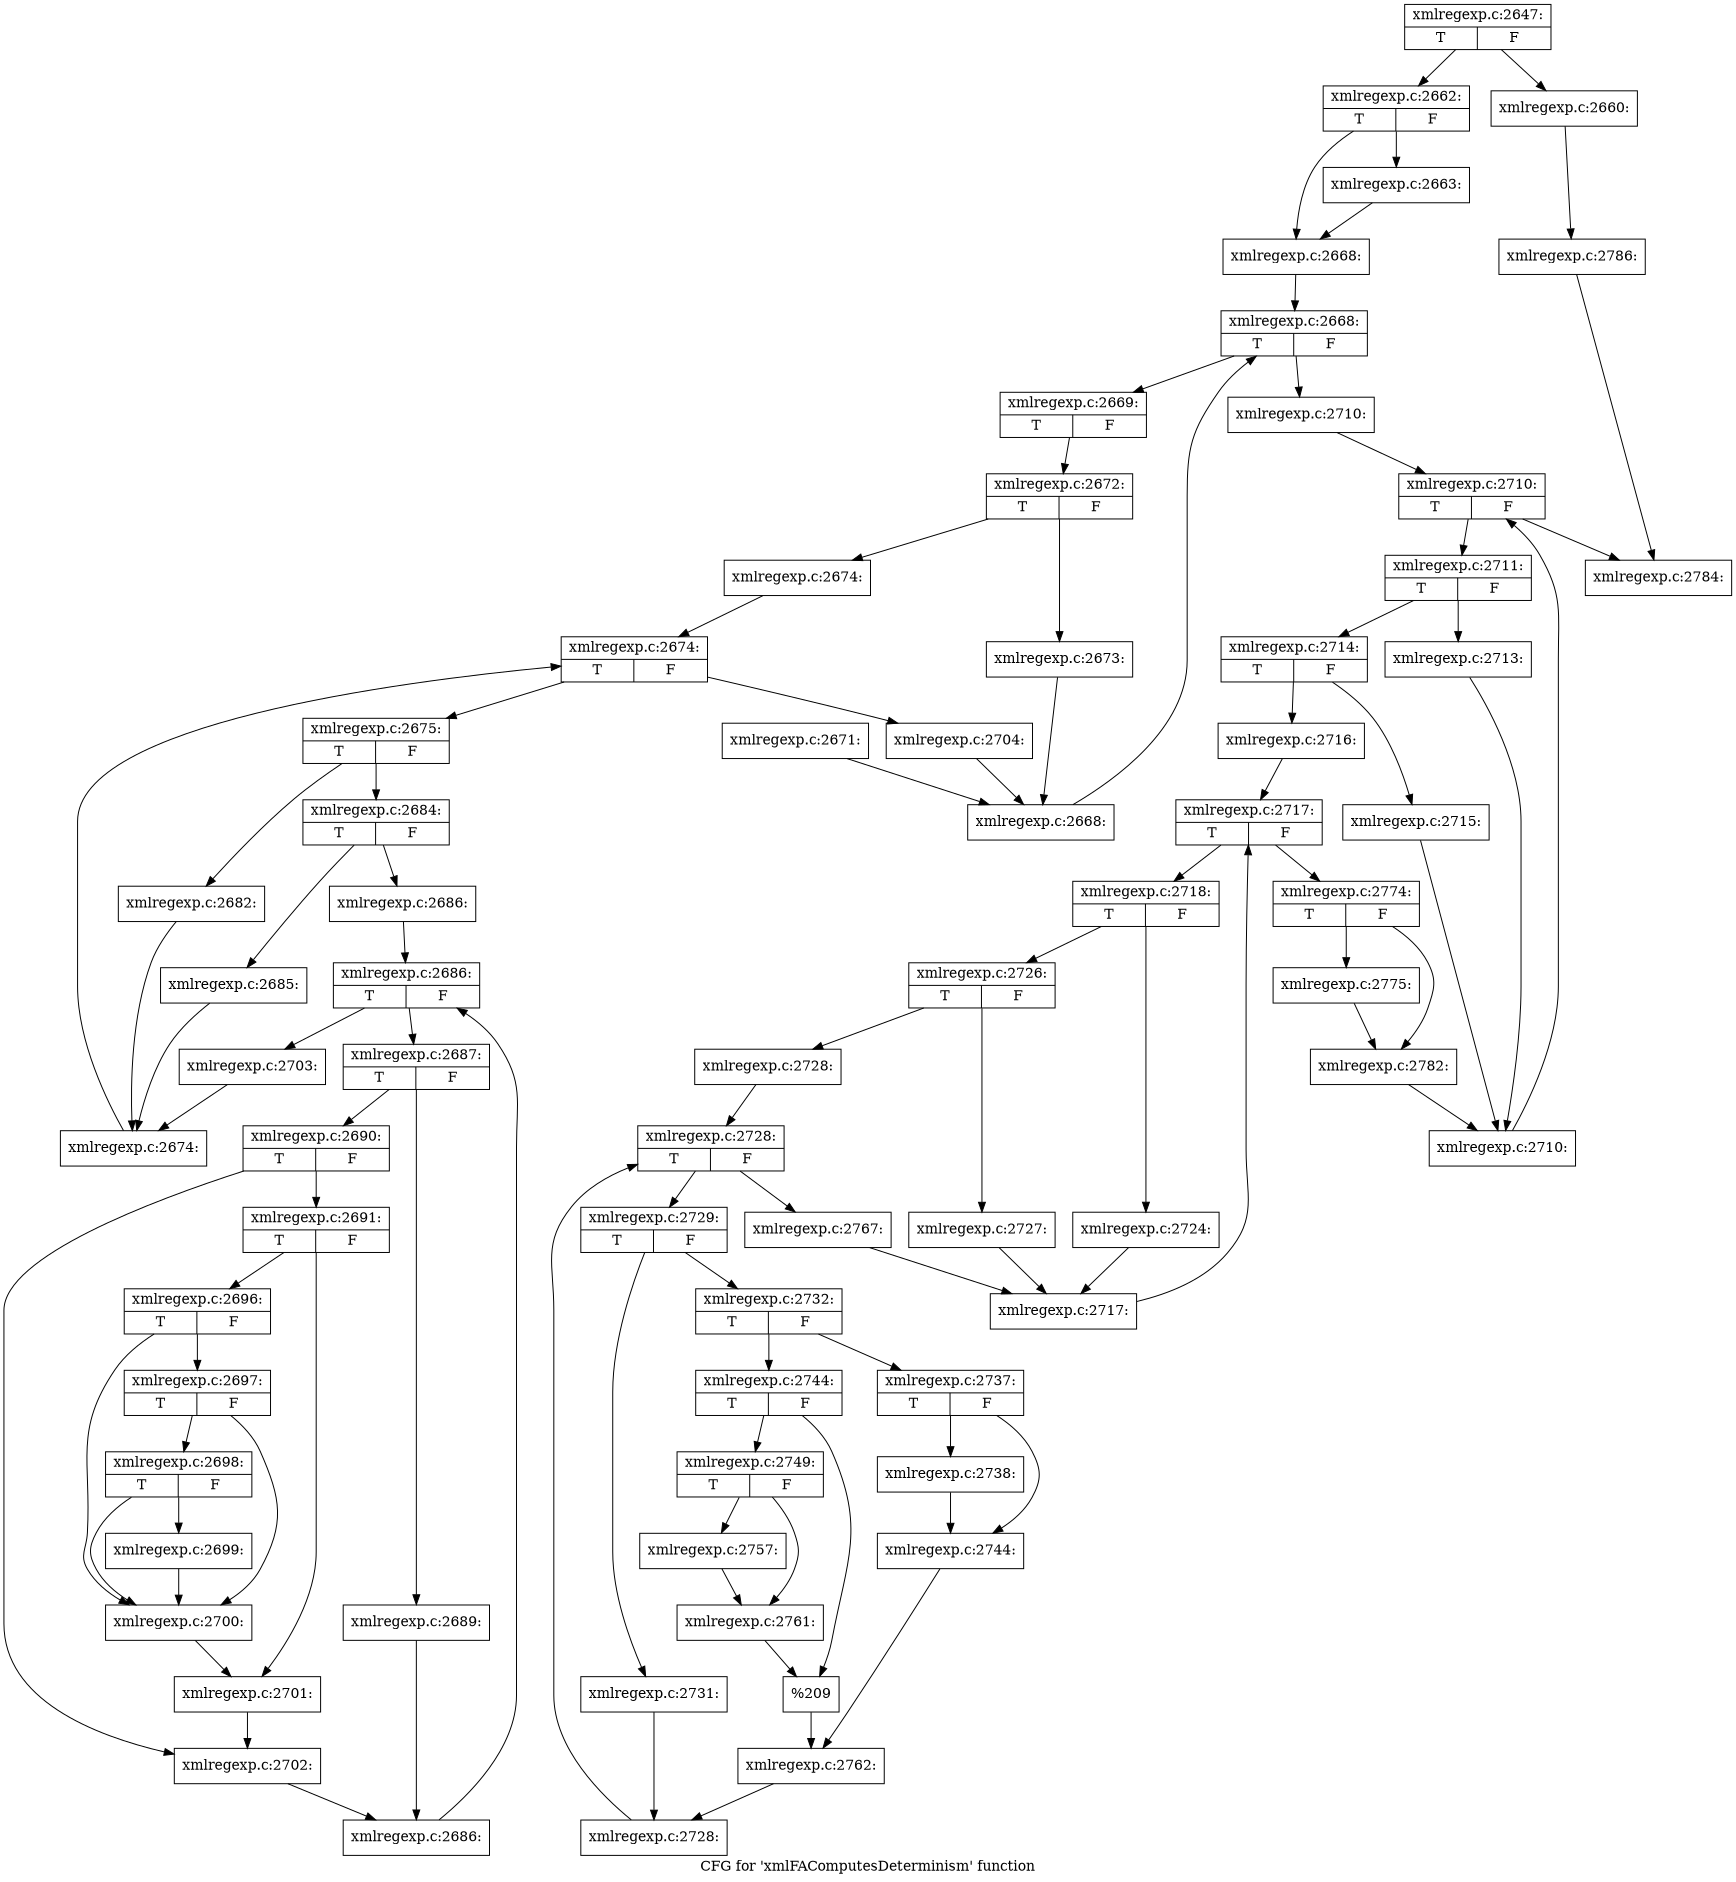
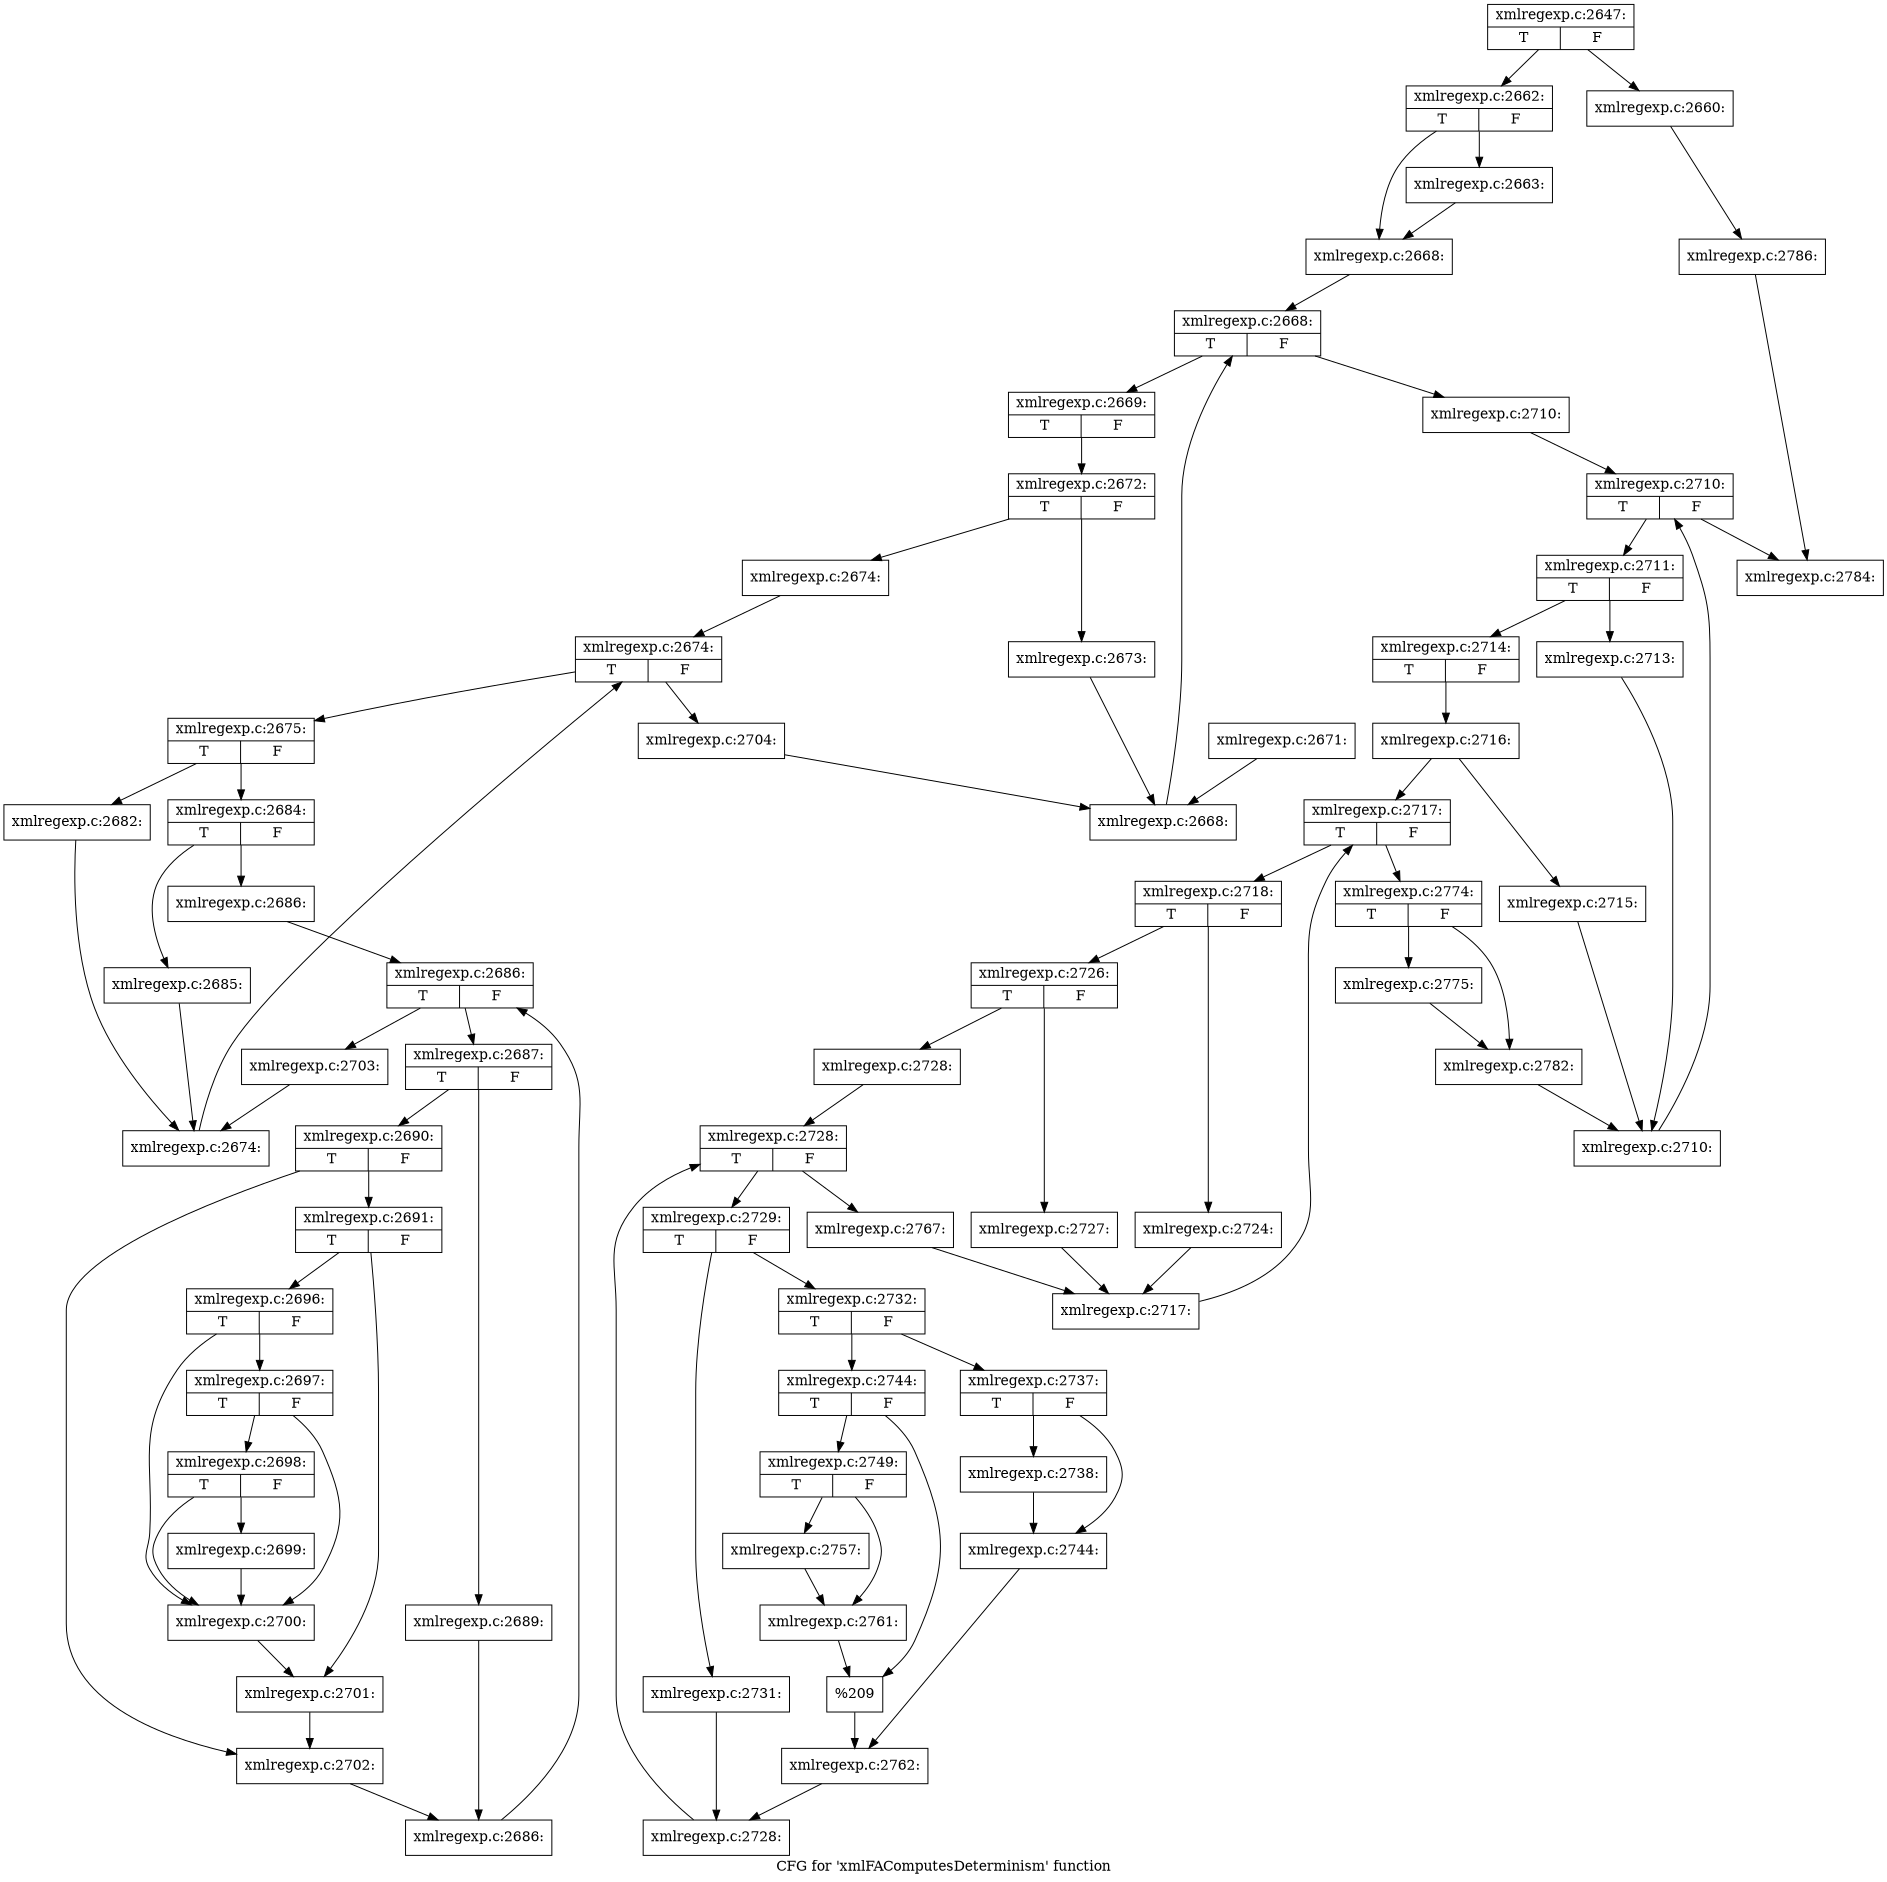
edge "xmlregexp.c:2714:" -> "xmlregexp.c:2715:": now "xmlregexp.c:2716:" -> "xmlregexp.c:2715:"
